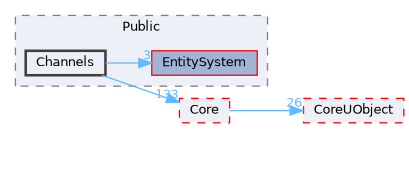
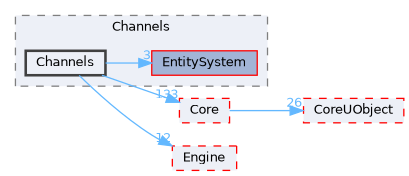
cluster "Public": label "Public" -> "Channels"
node "Engine": added
